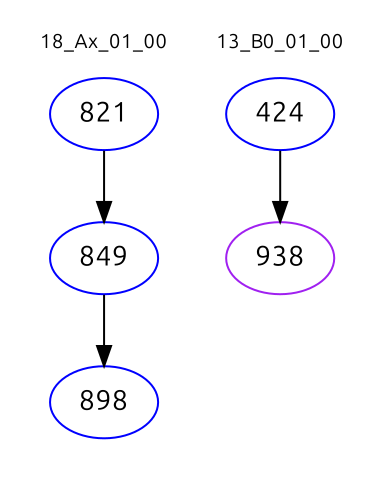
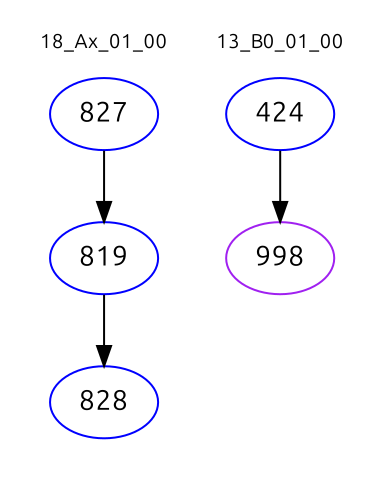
node "821": label "821" -> "827"
node "849": label "849" -> "819"
node "938": label "938" -> "998"
node "898": label "898" -> "828"
